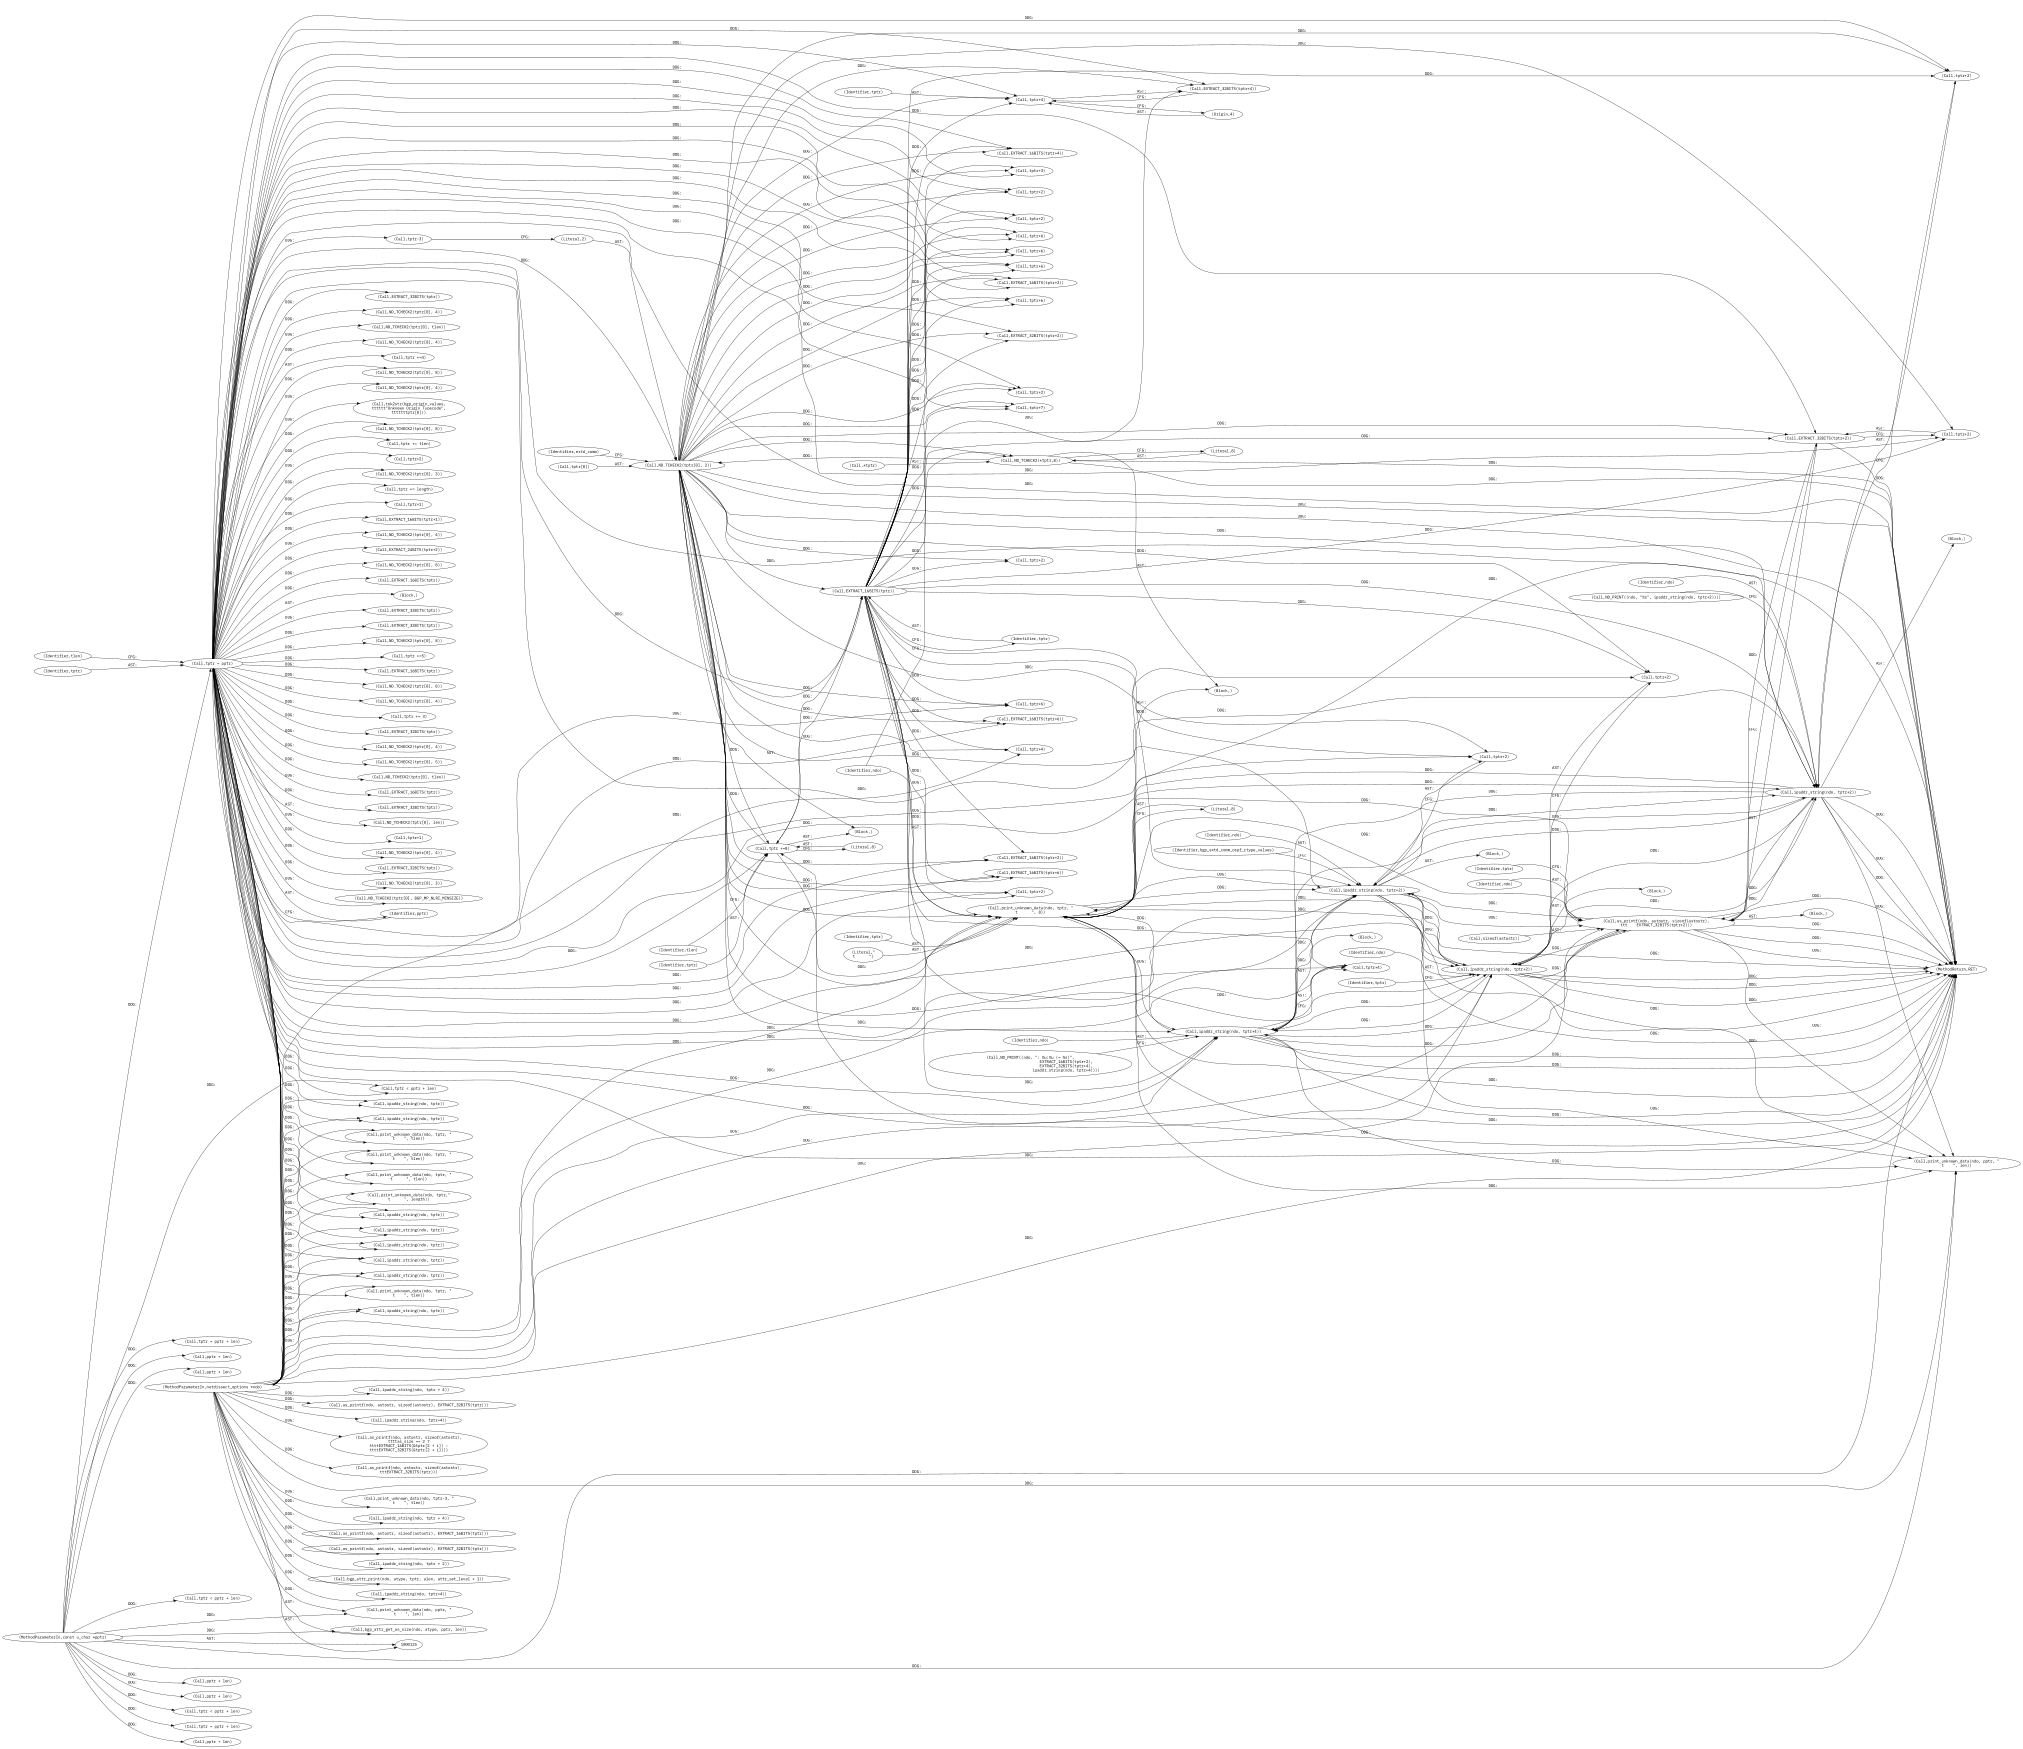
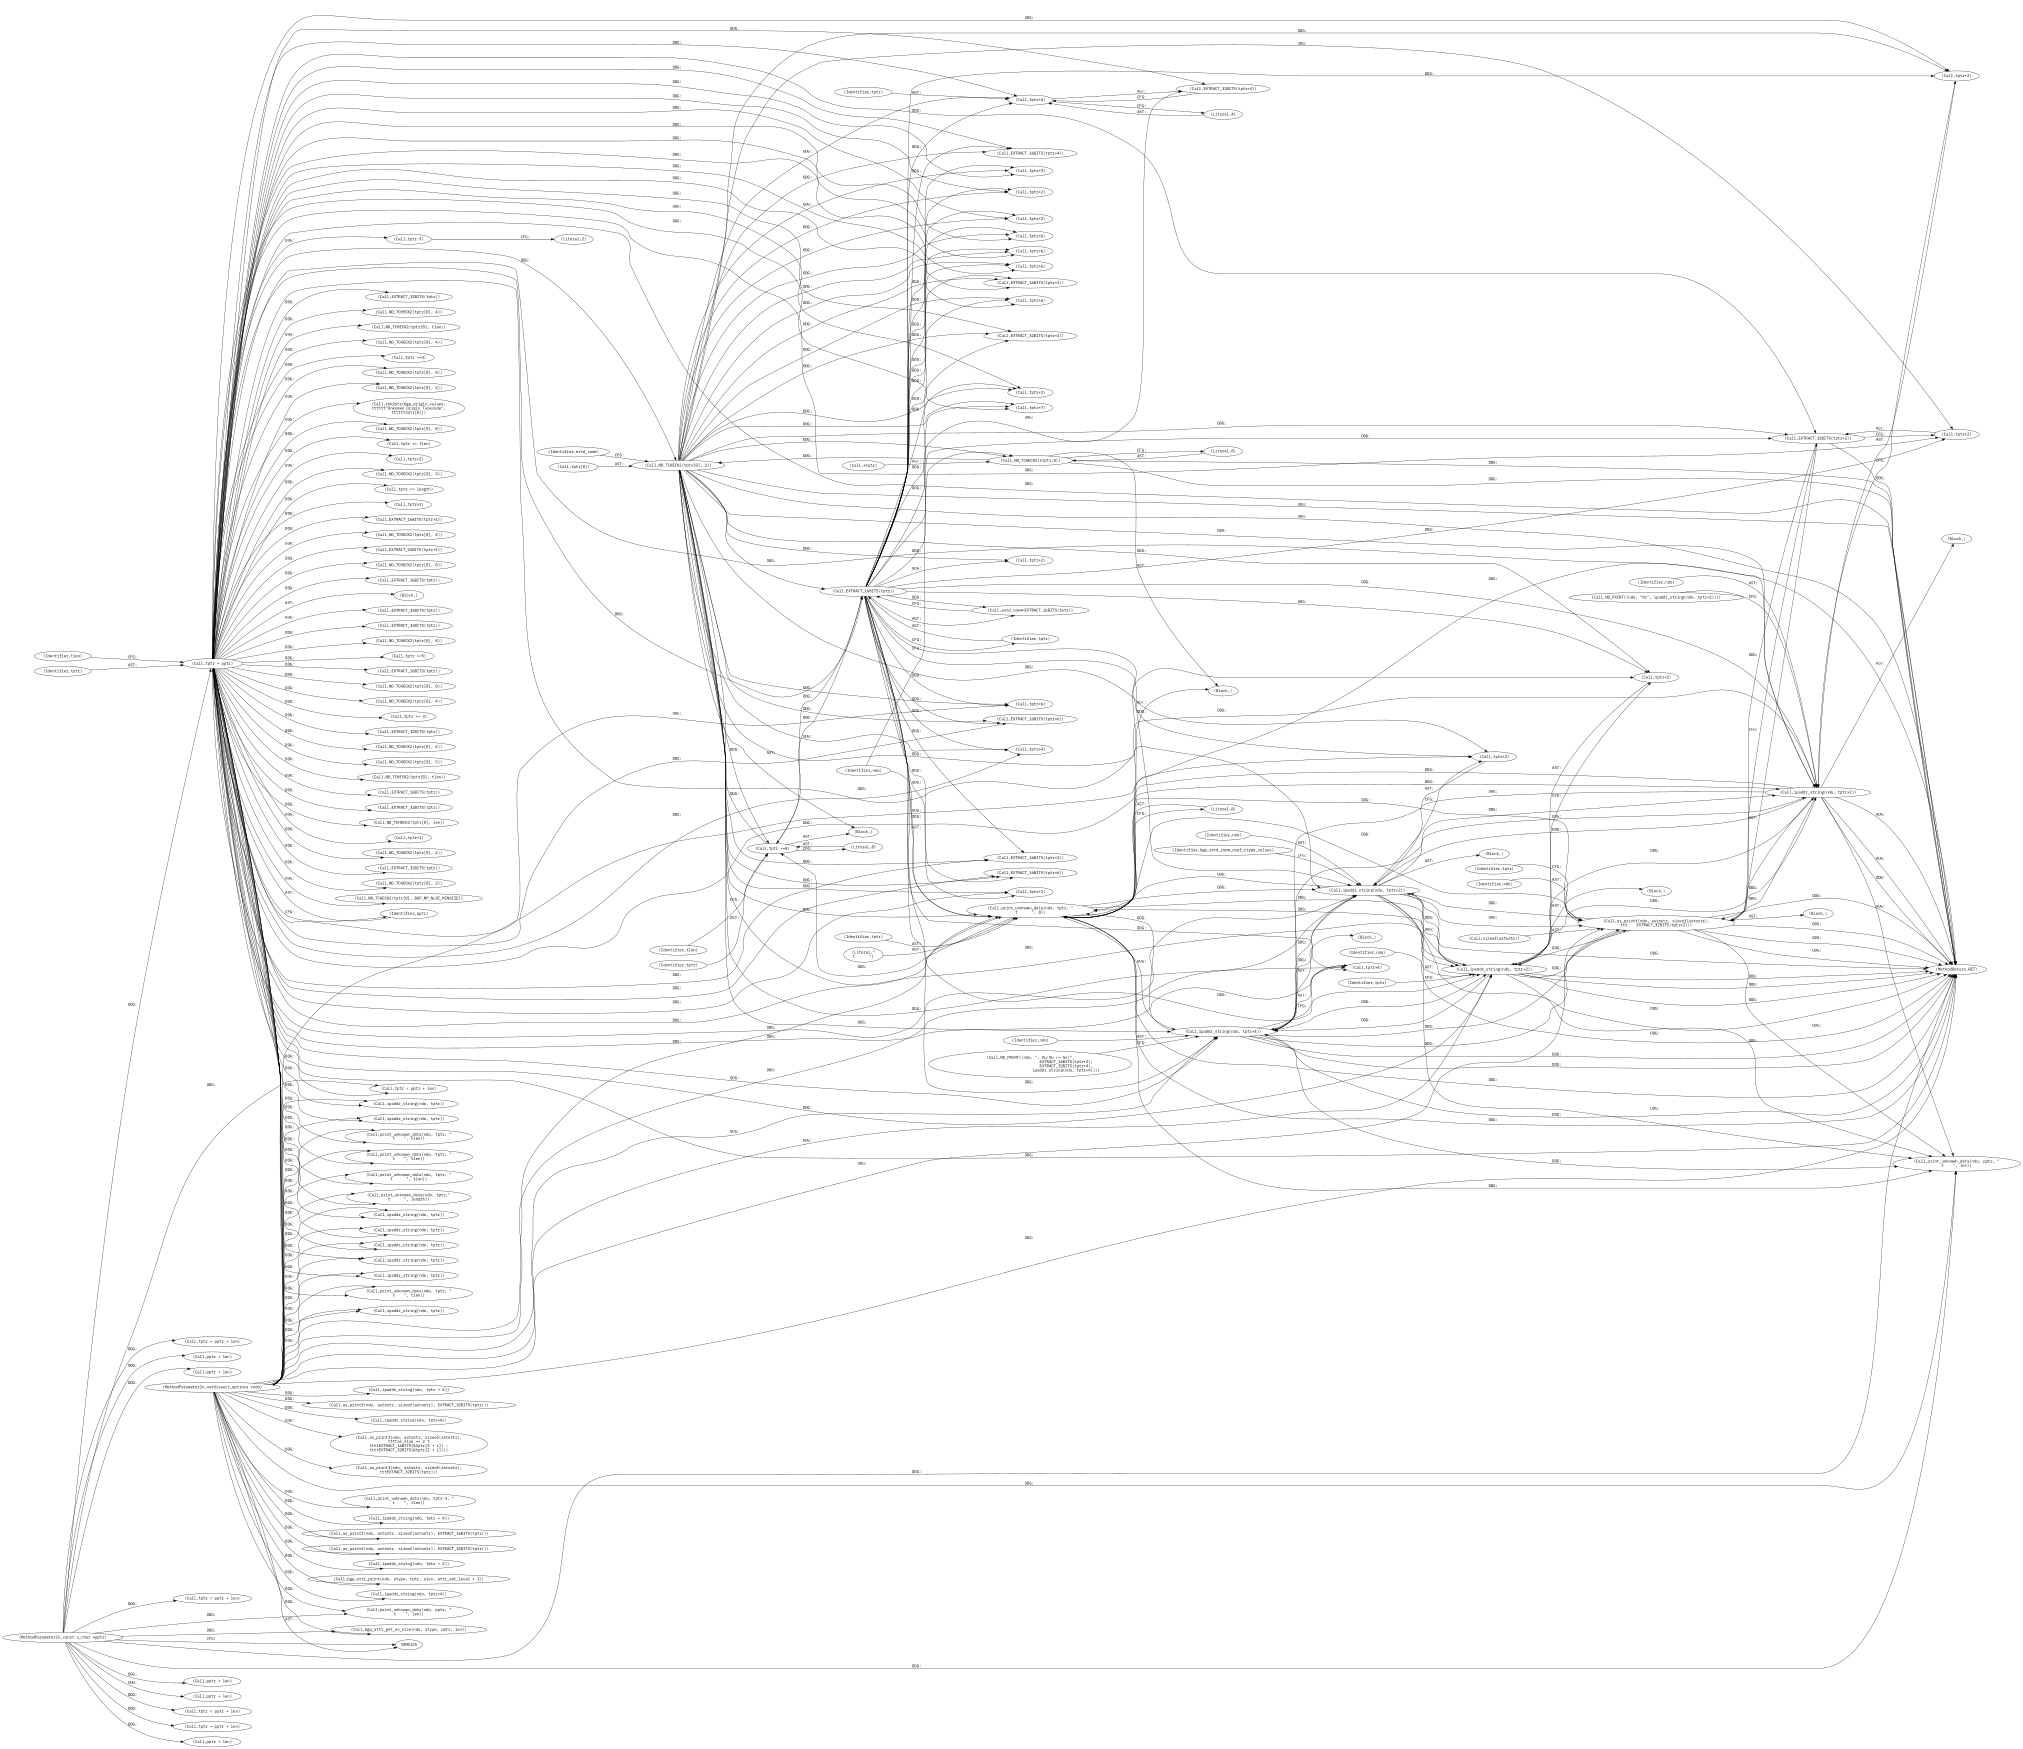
edge "(Call,ND_TCHECK2(tptr[0], 2))" -> "(Call,EXTRACT_32BITS(tptr+4))": removed, label "DDG:"
node "(Origin,4)": label "(Origin,4)" -> "(Literal,4)"
edge "(Literal,2)" -> "(Call,ND_TCHECK2(tptr[0], 2))": removed, label "AST:"
edge "(Call,tptr = pptr)" -> "(Call,tptr +=4)": label "AST: " -> "DDG: "
node "(Call,extd_comm=EXTRACT_16BITS(tptr))": added
edge "(Call,tptr = pptr)" -> "(Call,ND_TCHECK2(tptr[0], len))": label "AST: " -> "DDG: "
edge "(Call,tptr = pptr)" -> "(Call,tptr +=8)": removed, label "DDG:"
edge "(Call,tptr +=8)" -> "(MethodReturn,RET)": removed, label "DDG:"
edge "(MethodParameterIn,netdissect_options *ndo)" -> "(Call,bgp_attr_get_as_size(ndo, atype, pptr, len))": label "AST: " -> "DDG: "
edge "(MethodParameterIn,const u_char *pptr)" -> "1000125": label "AST: " -> "CFG: "
